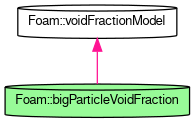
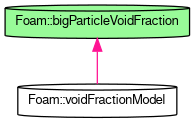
edge "Foam::bigParticleVoidFraction" -> "Foam::voidFractionModel": reversed
